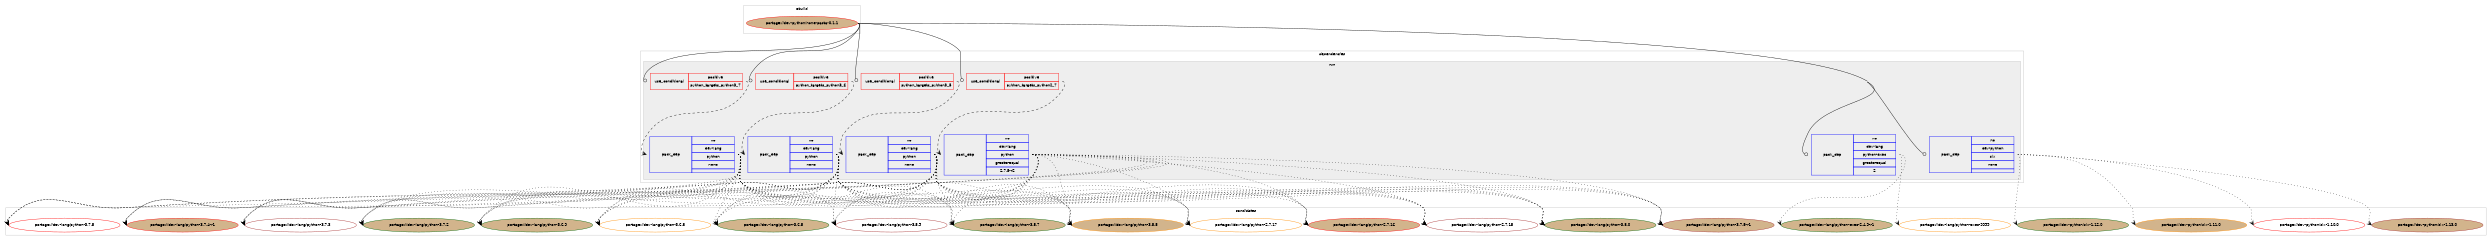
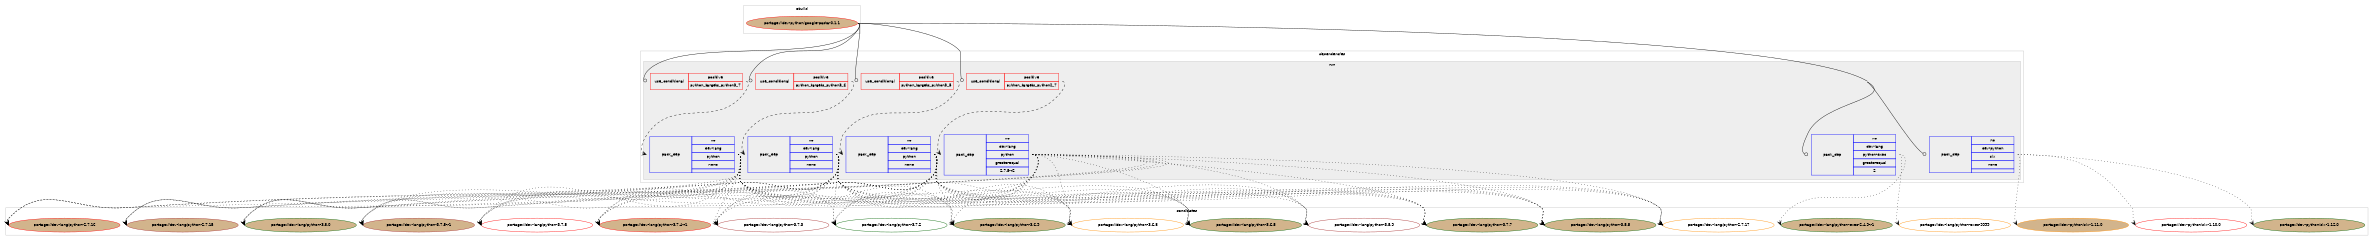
node "portage://dev-python/none-pasta-0.1.1": label "portage://dev-python/none-pasta-0.1.1" -> "portage://dev-python/google-pasta-0.1.1"
node "portage://dev-lang/python-3.7.2": fillcolor tan -> white
node "portage://dev-lang/python-3.5.7": label "portage://dev-lang/python-3.5.7" -> "portage://dev-lang/python-3.7.7"
node "portage://dev-lang/python-3.5.5": color darkorange -> darkgreen
node "portage://dev-lang/python-2.7.15": fillcolor white -> tan
node "portage://dev-python/six-1.13.0": removed
